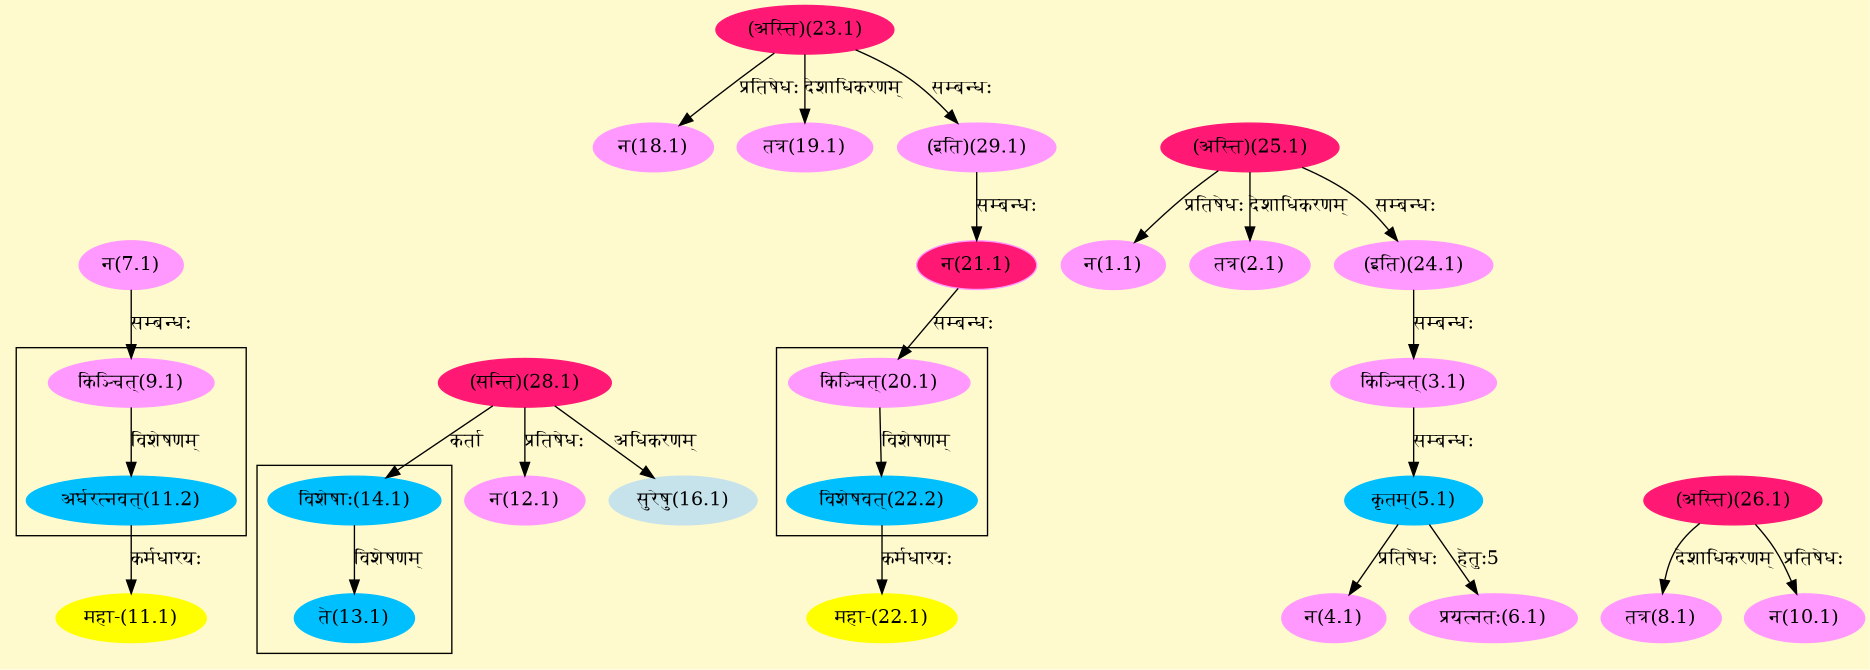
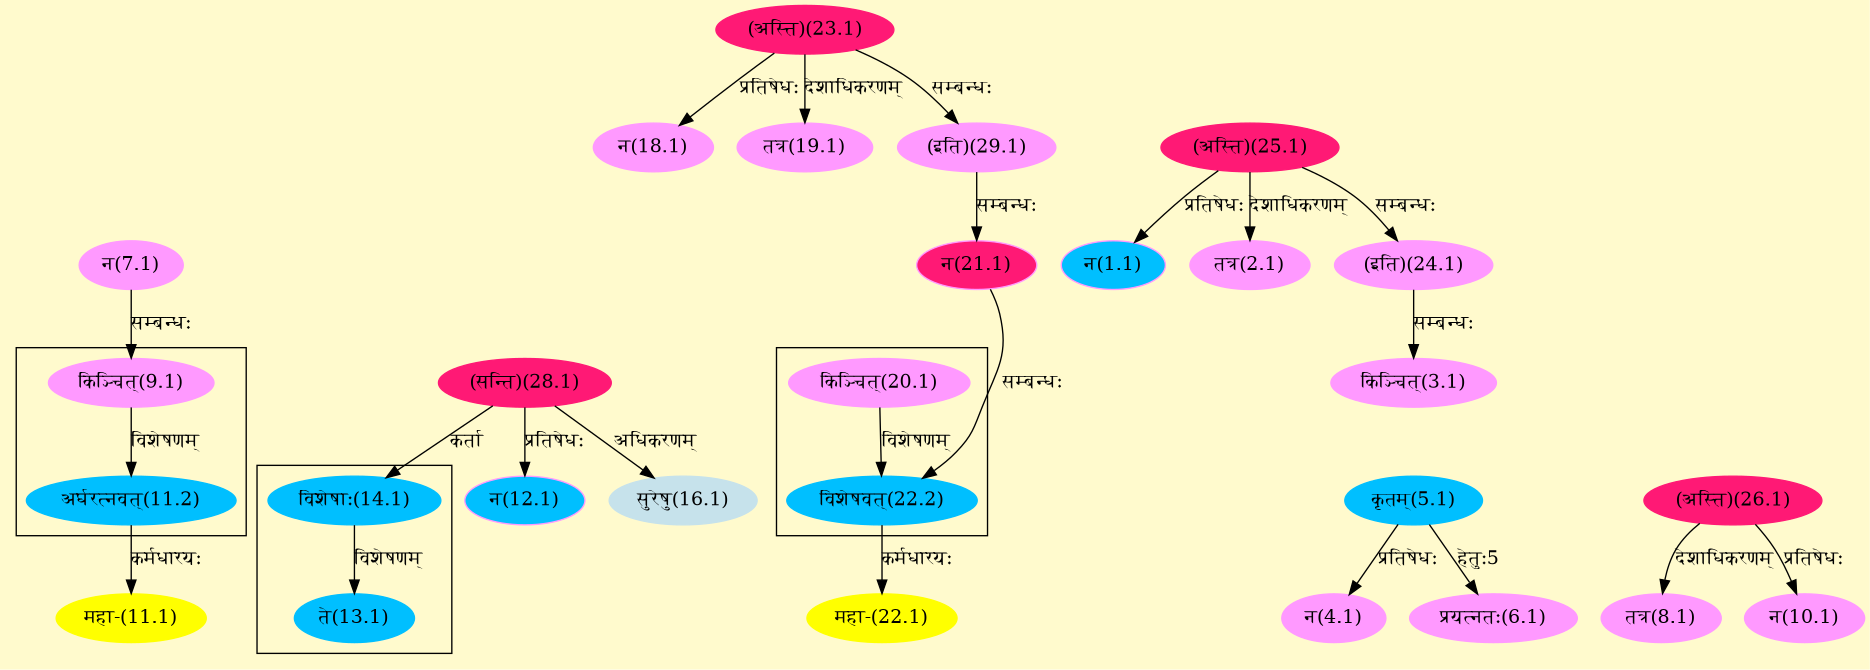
node "न(1.1)": fillcolor #ff99ff -> #00bfff
edge "न(21.1)" -> "किञ्चित्(20.1)": now "न(21.1)" -> "विशेषवत्(22.2)"
edge "किञ्चित्(3.1)" -> "कृतम्(5.1)": removed, label "सम्बन्धः"
node "न(12.1)": fillcolor #ff99ff -> #00bfff
